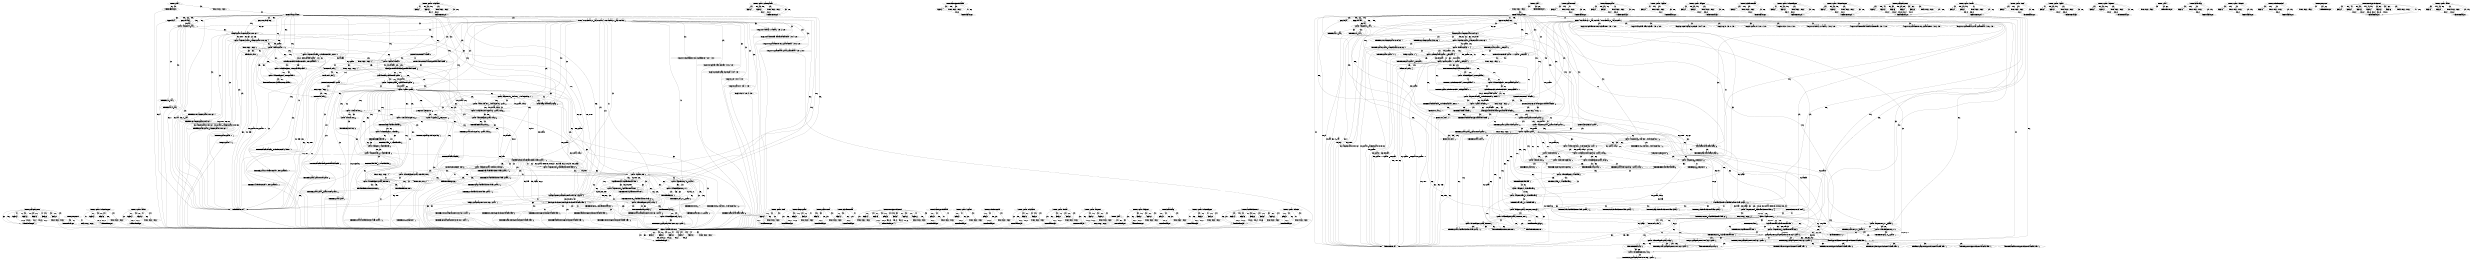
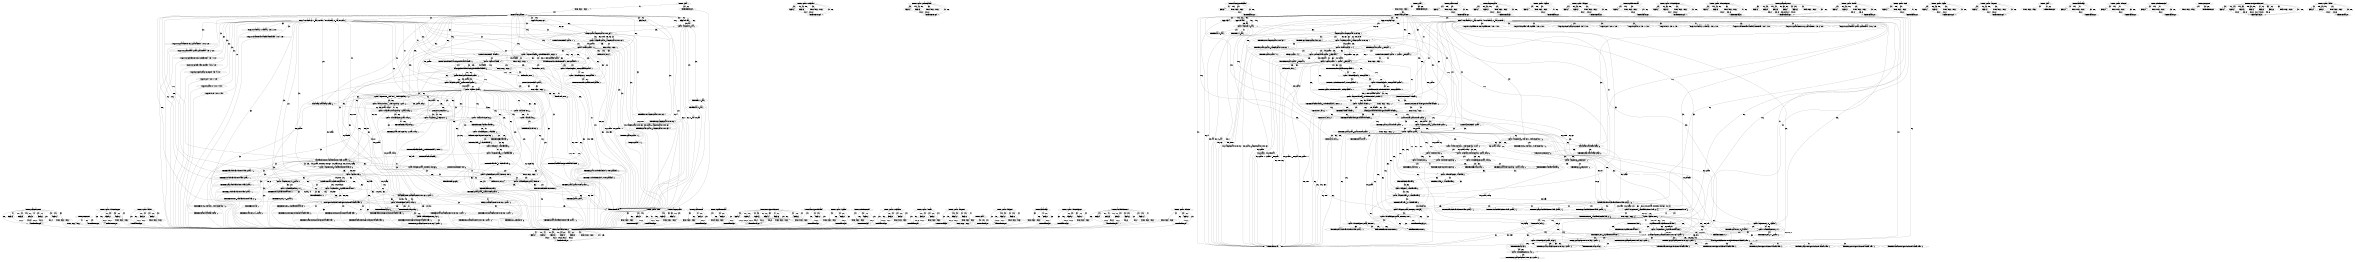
node "(CONTROL_STRUCTURE,IF,if (syscall_nr < 0))": added
